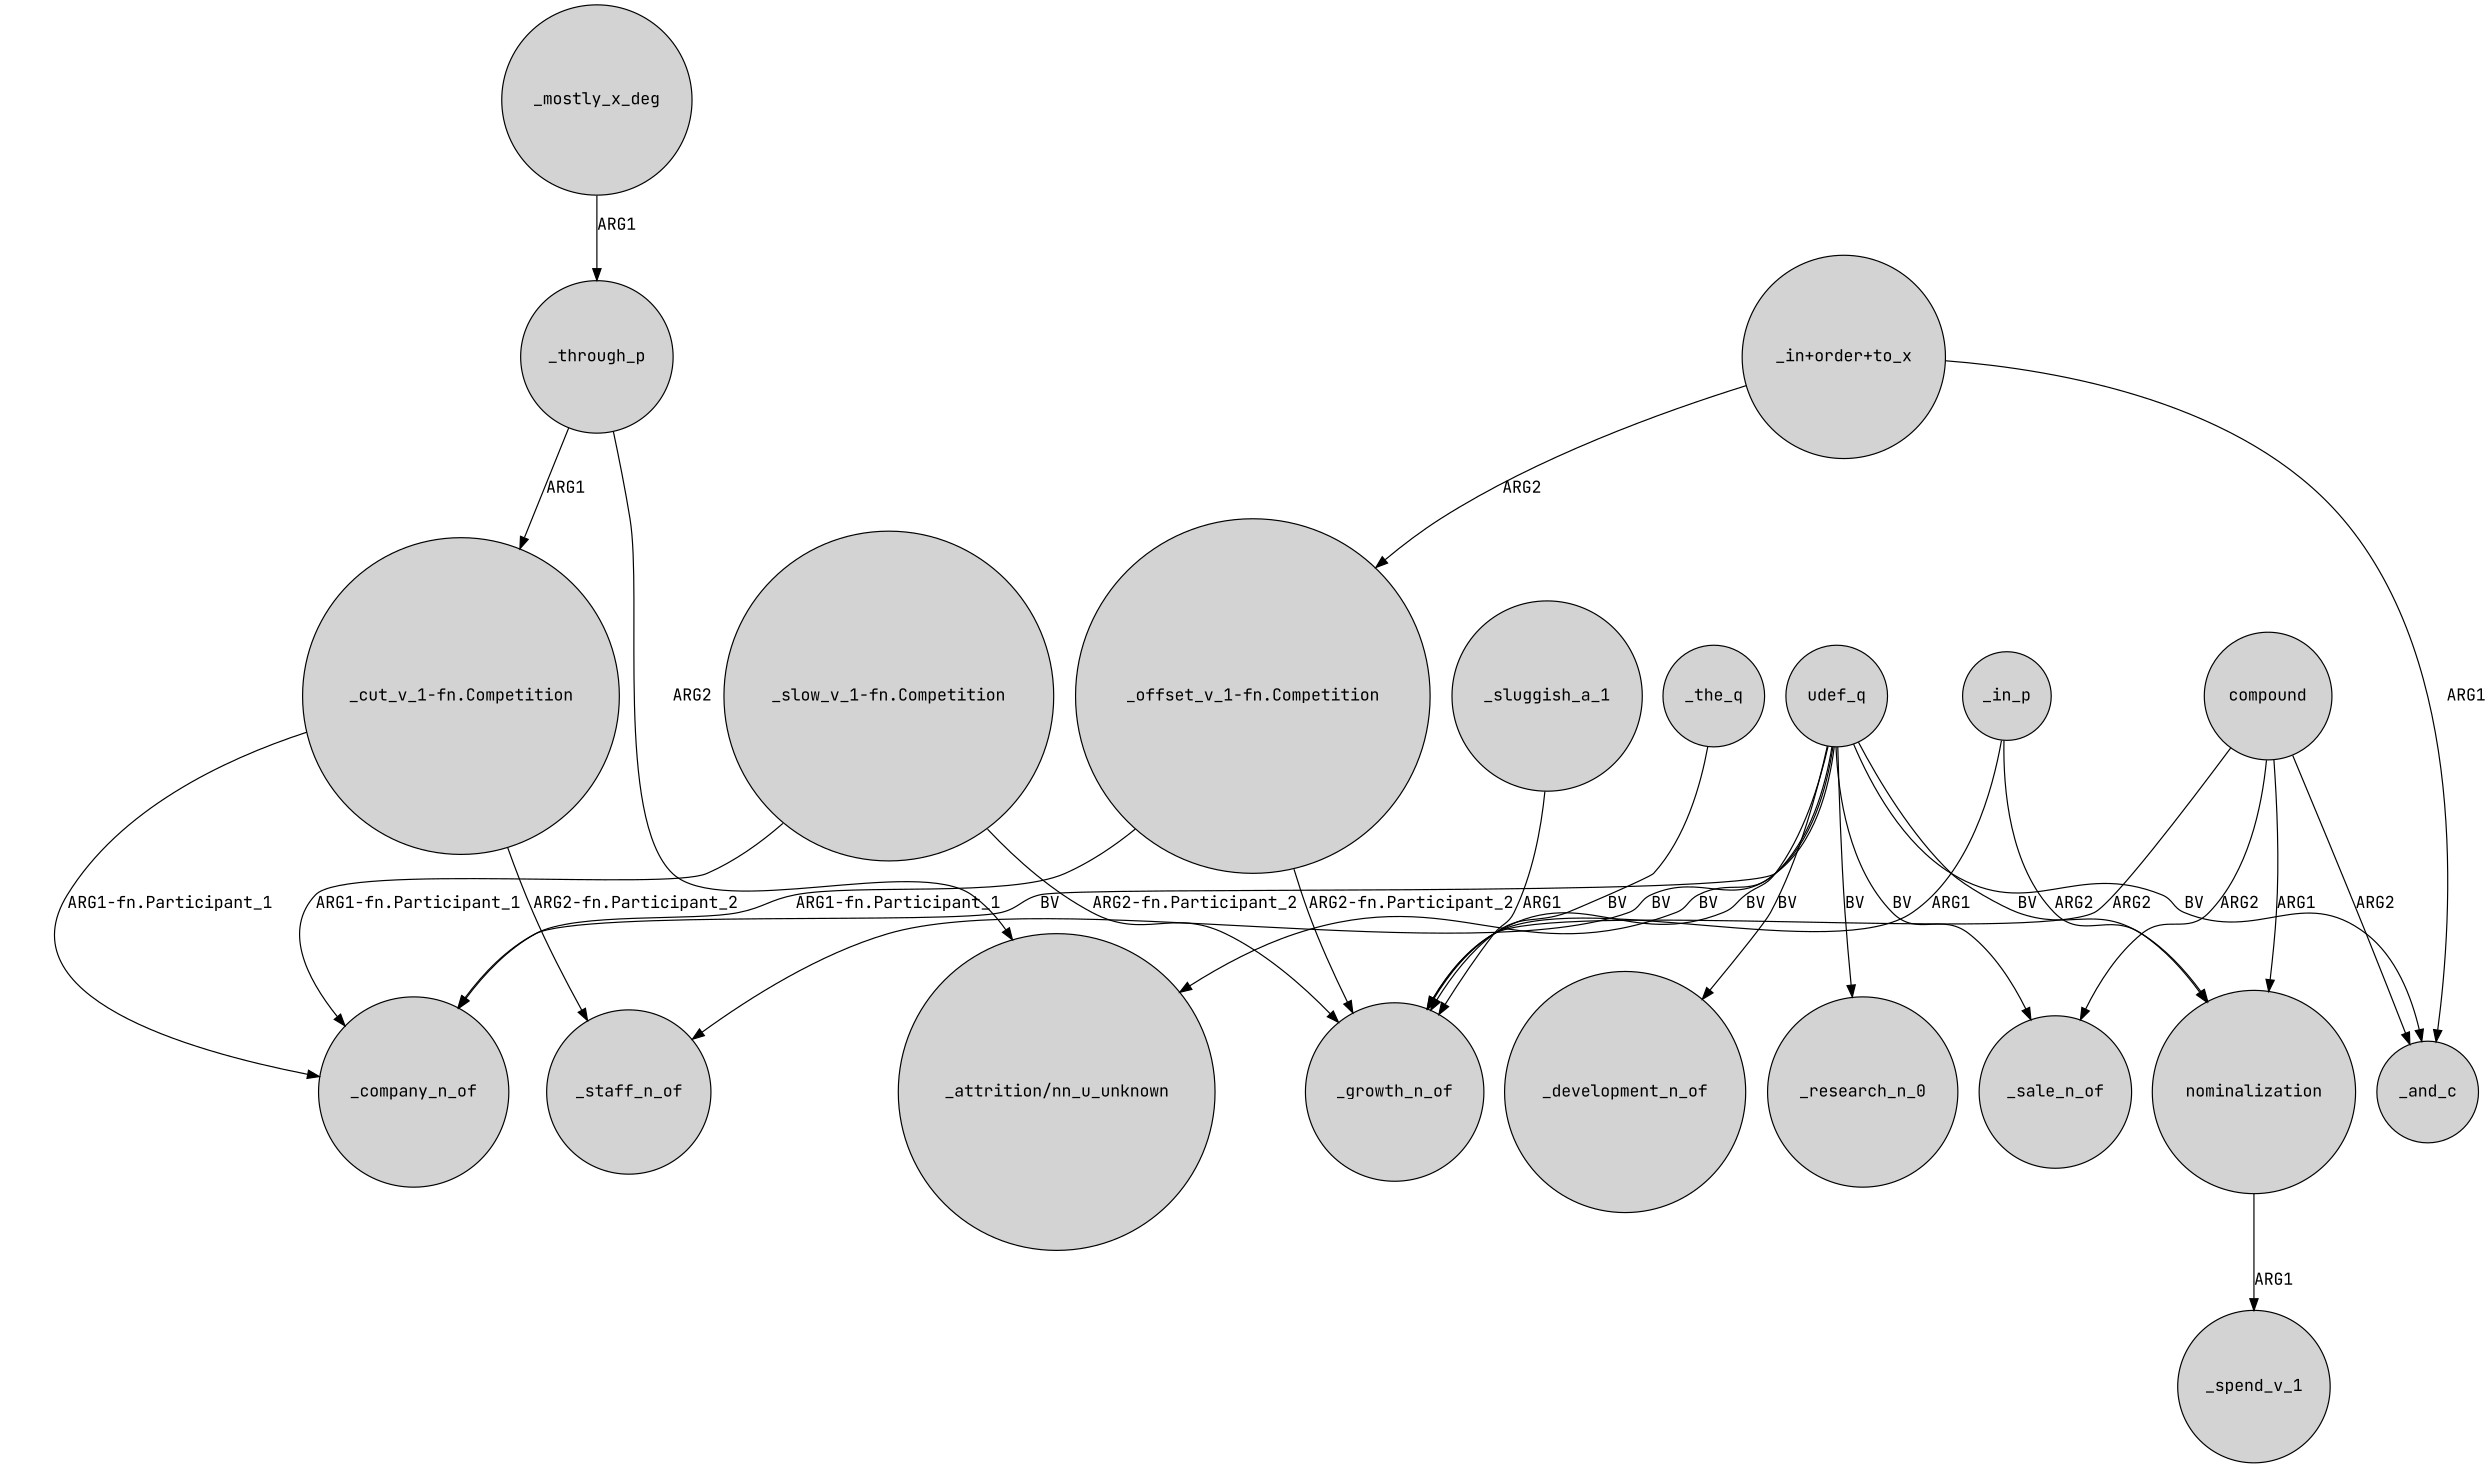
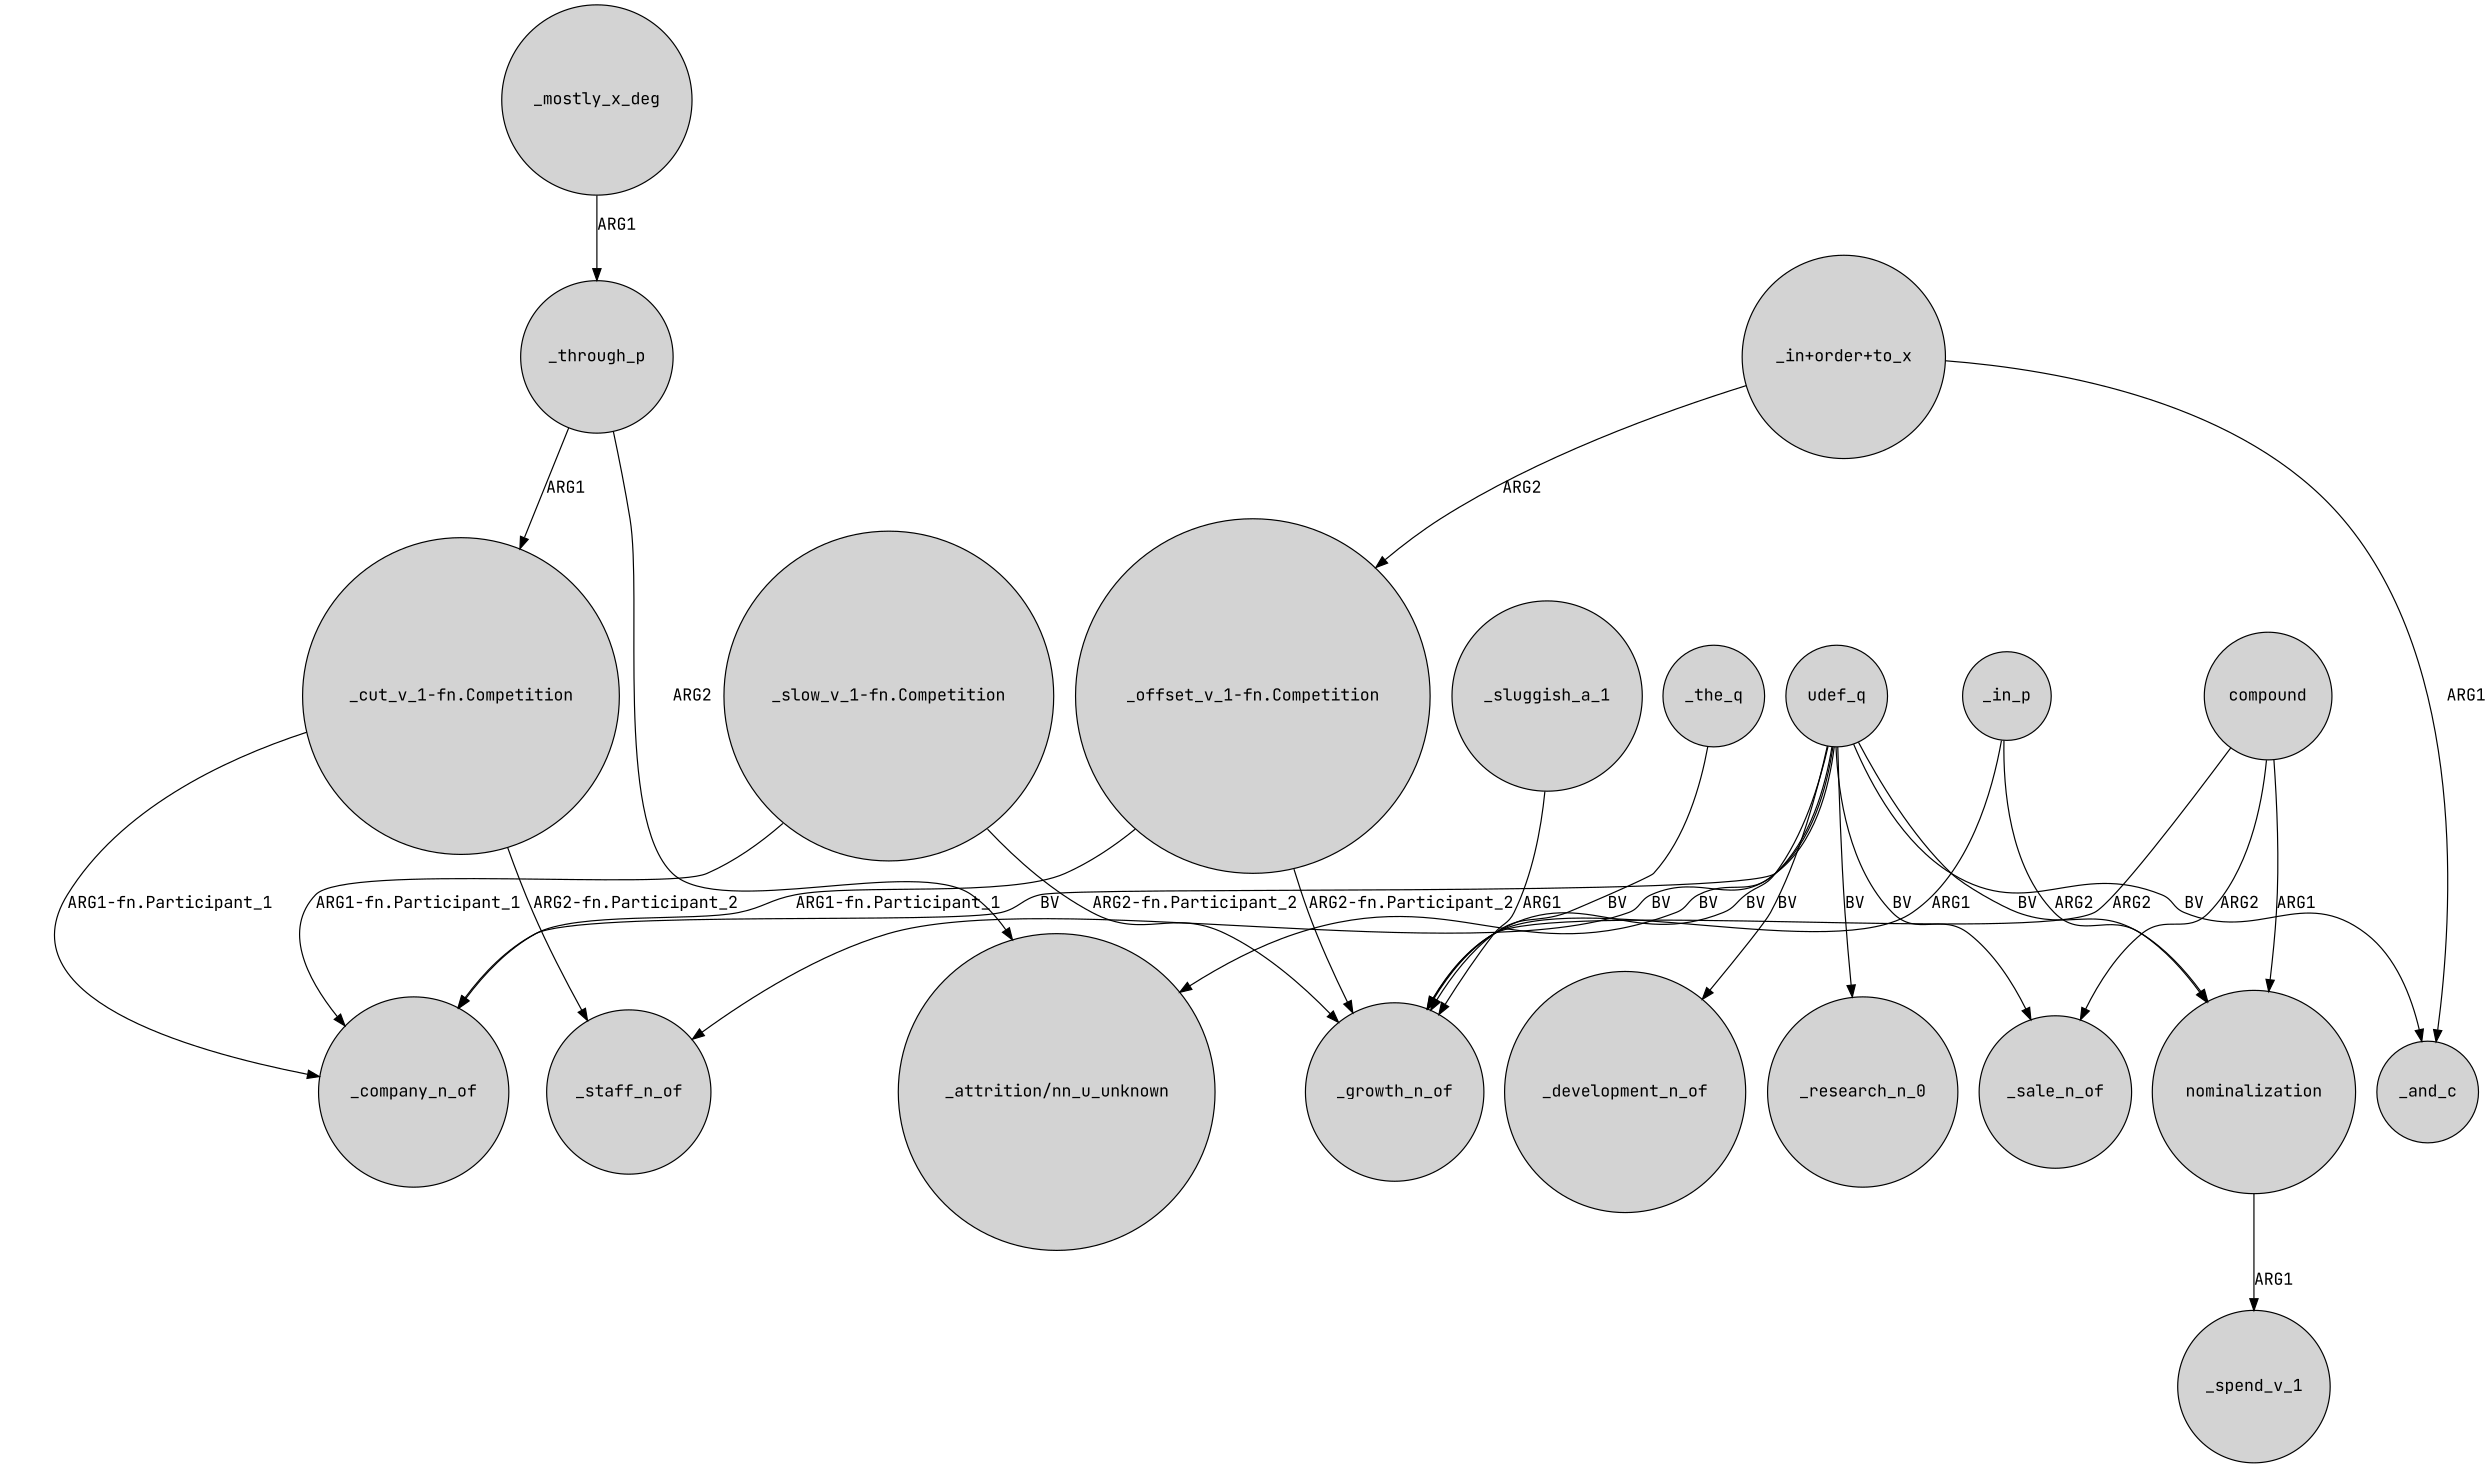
edge "compound" -> "_and_c": removed, label "ARG2"
